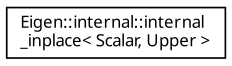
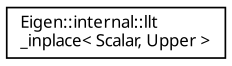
node "Eigen::internal::internal _inplace< Scalar, Upper >": label "Eigen::internal::internal _inplace< Scalar, Upper >" -> "Eigen::internal::llt _inplace< Scalar, Upper >"
